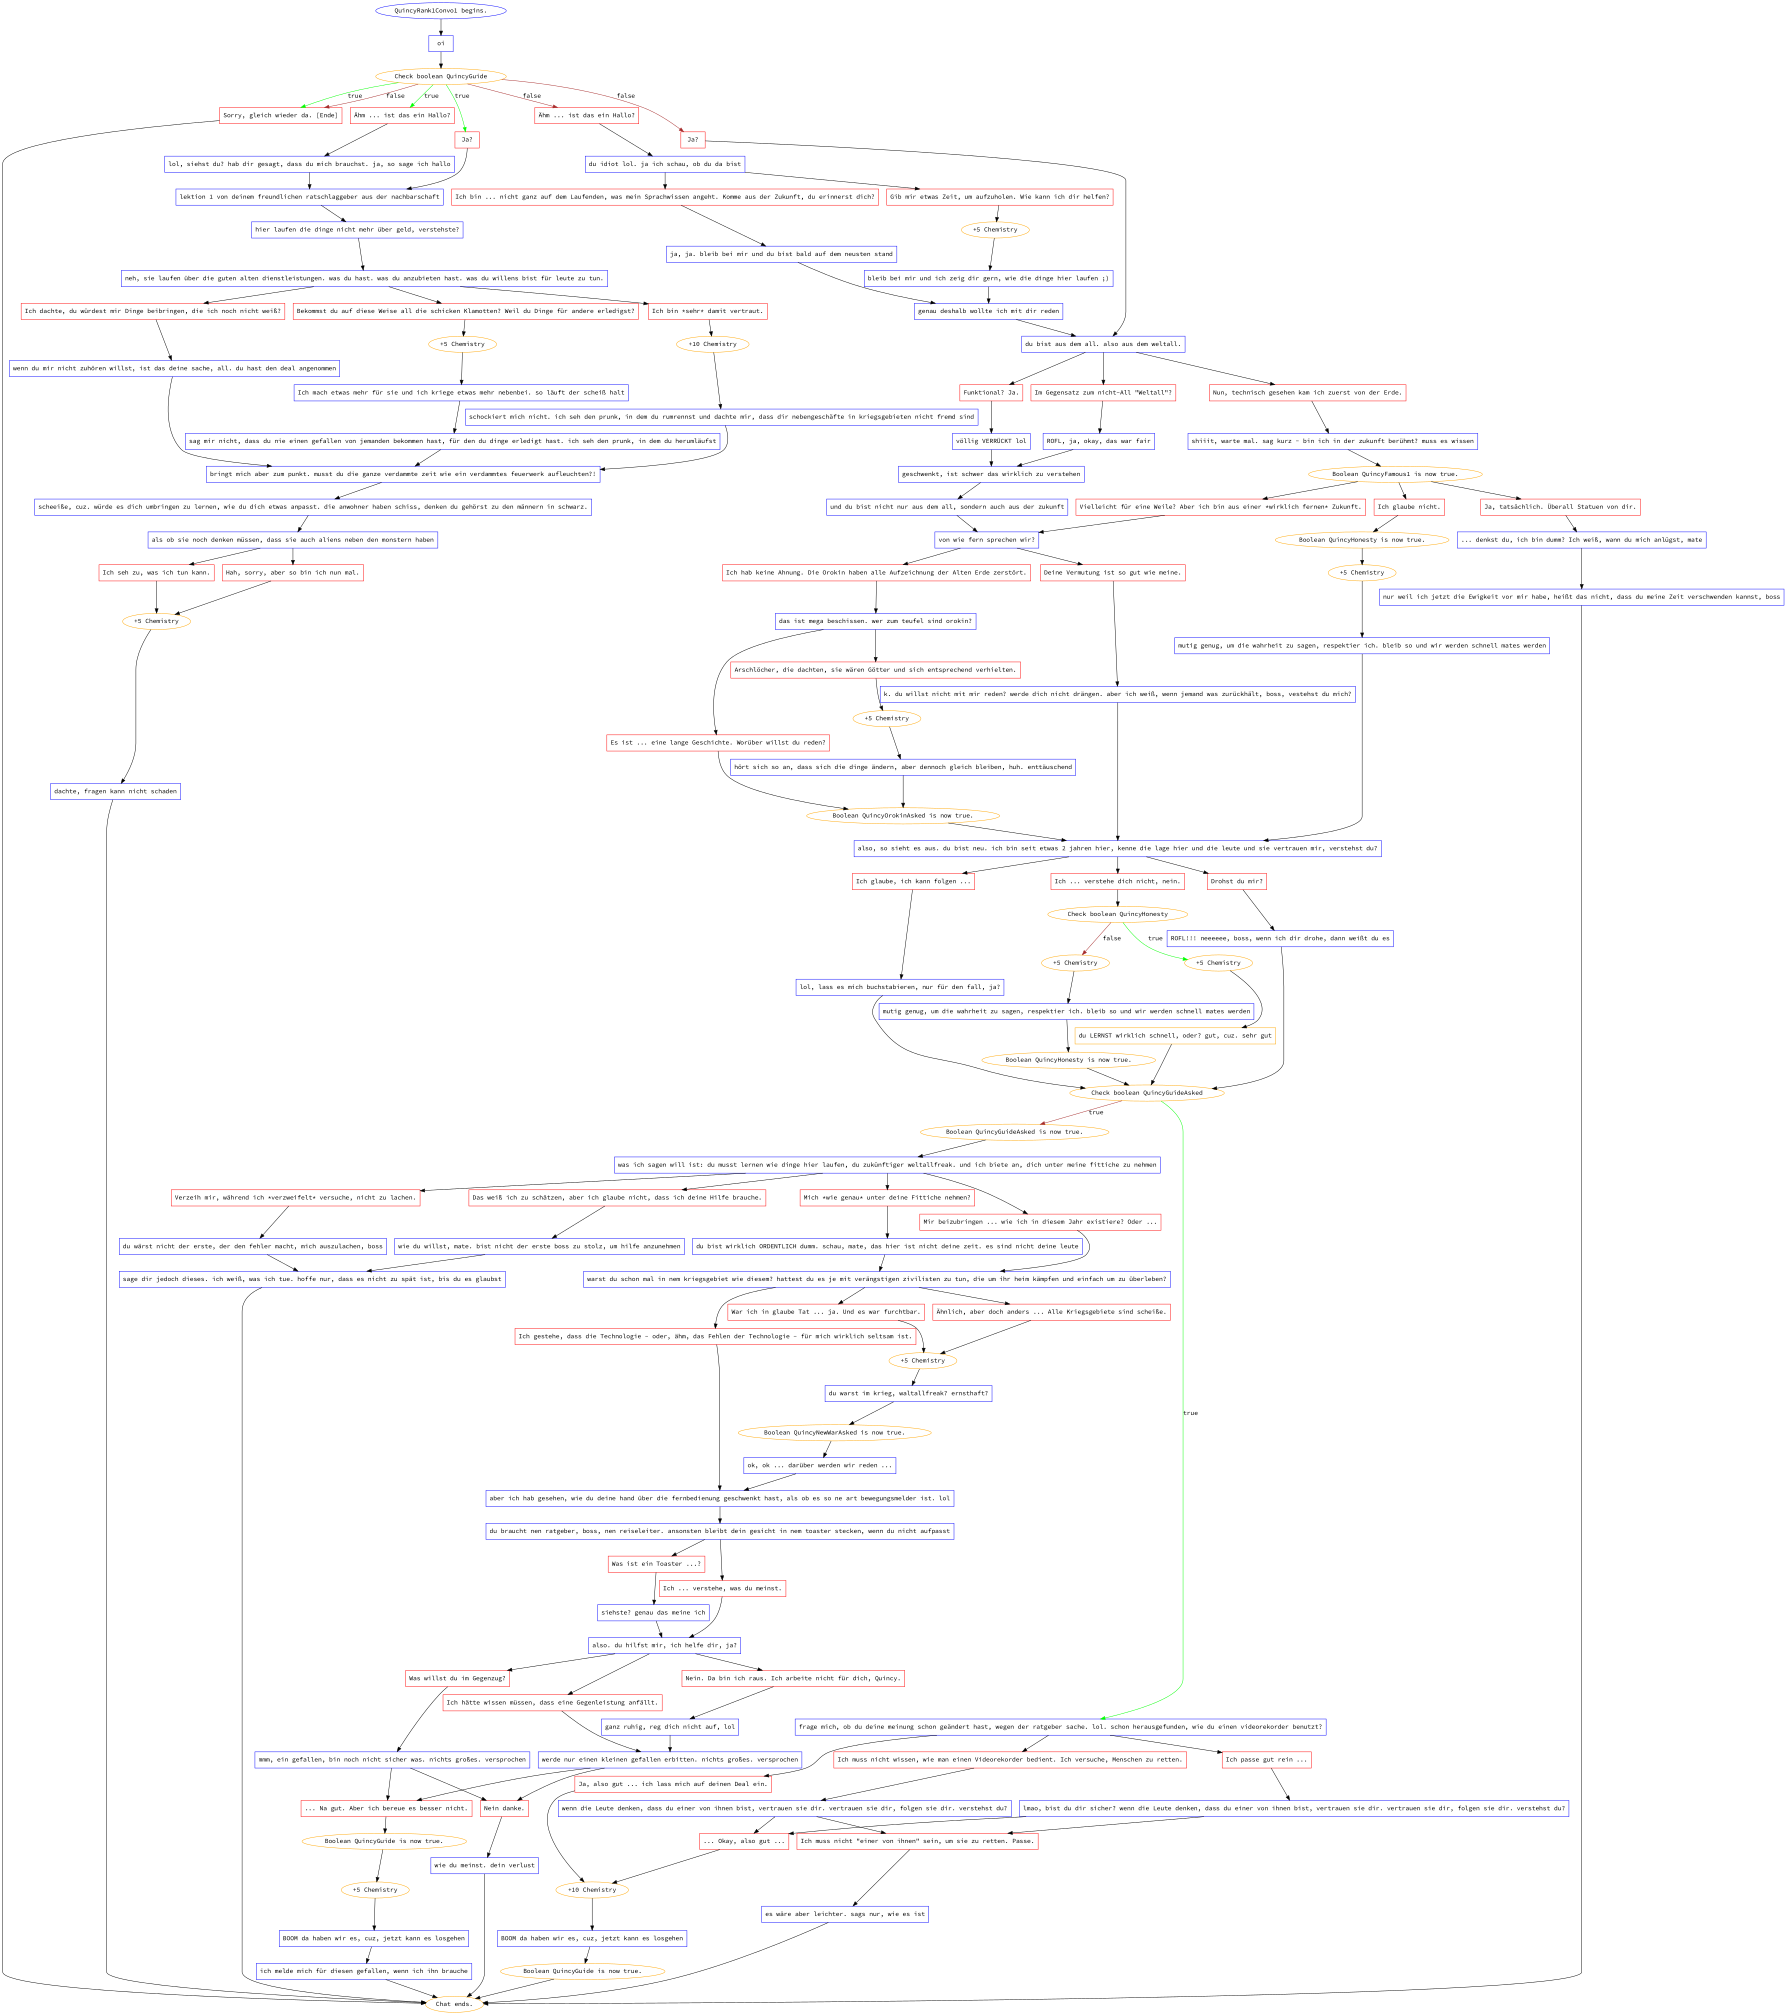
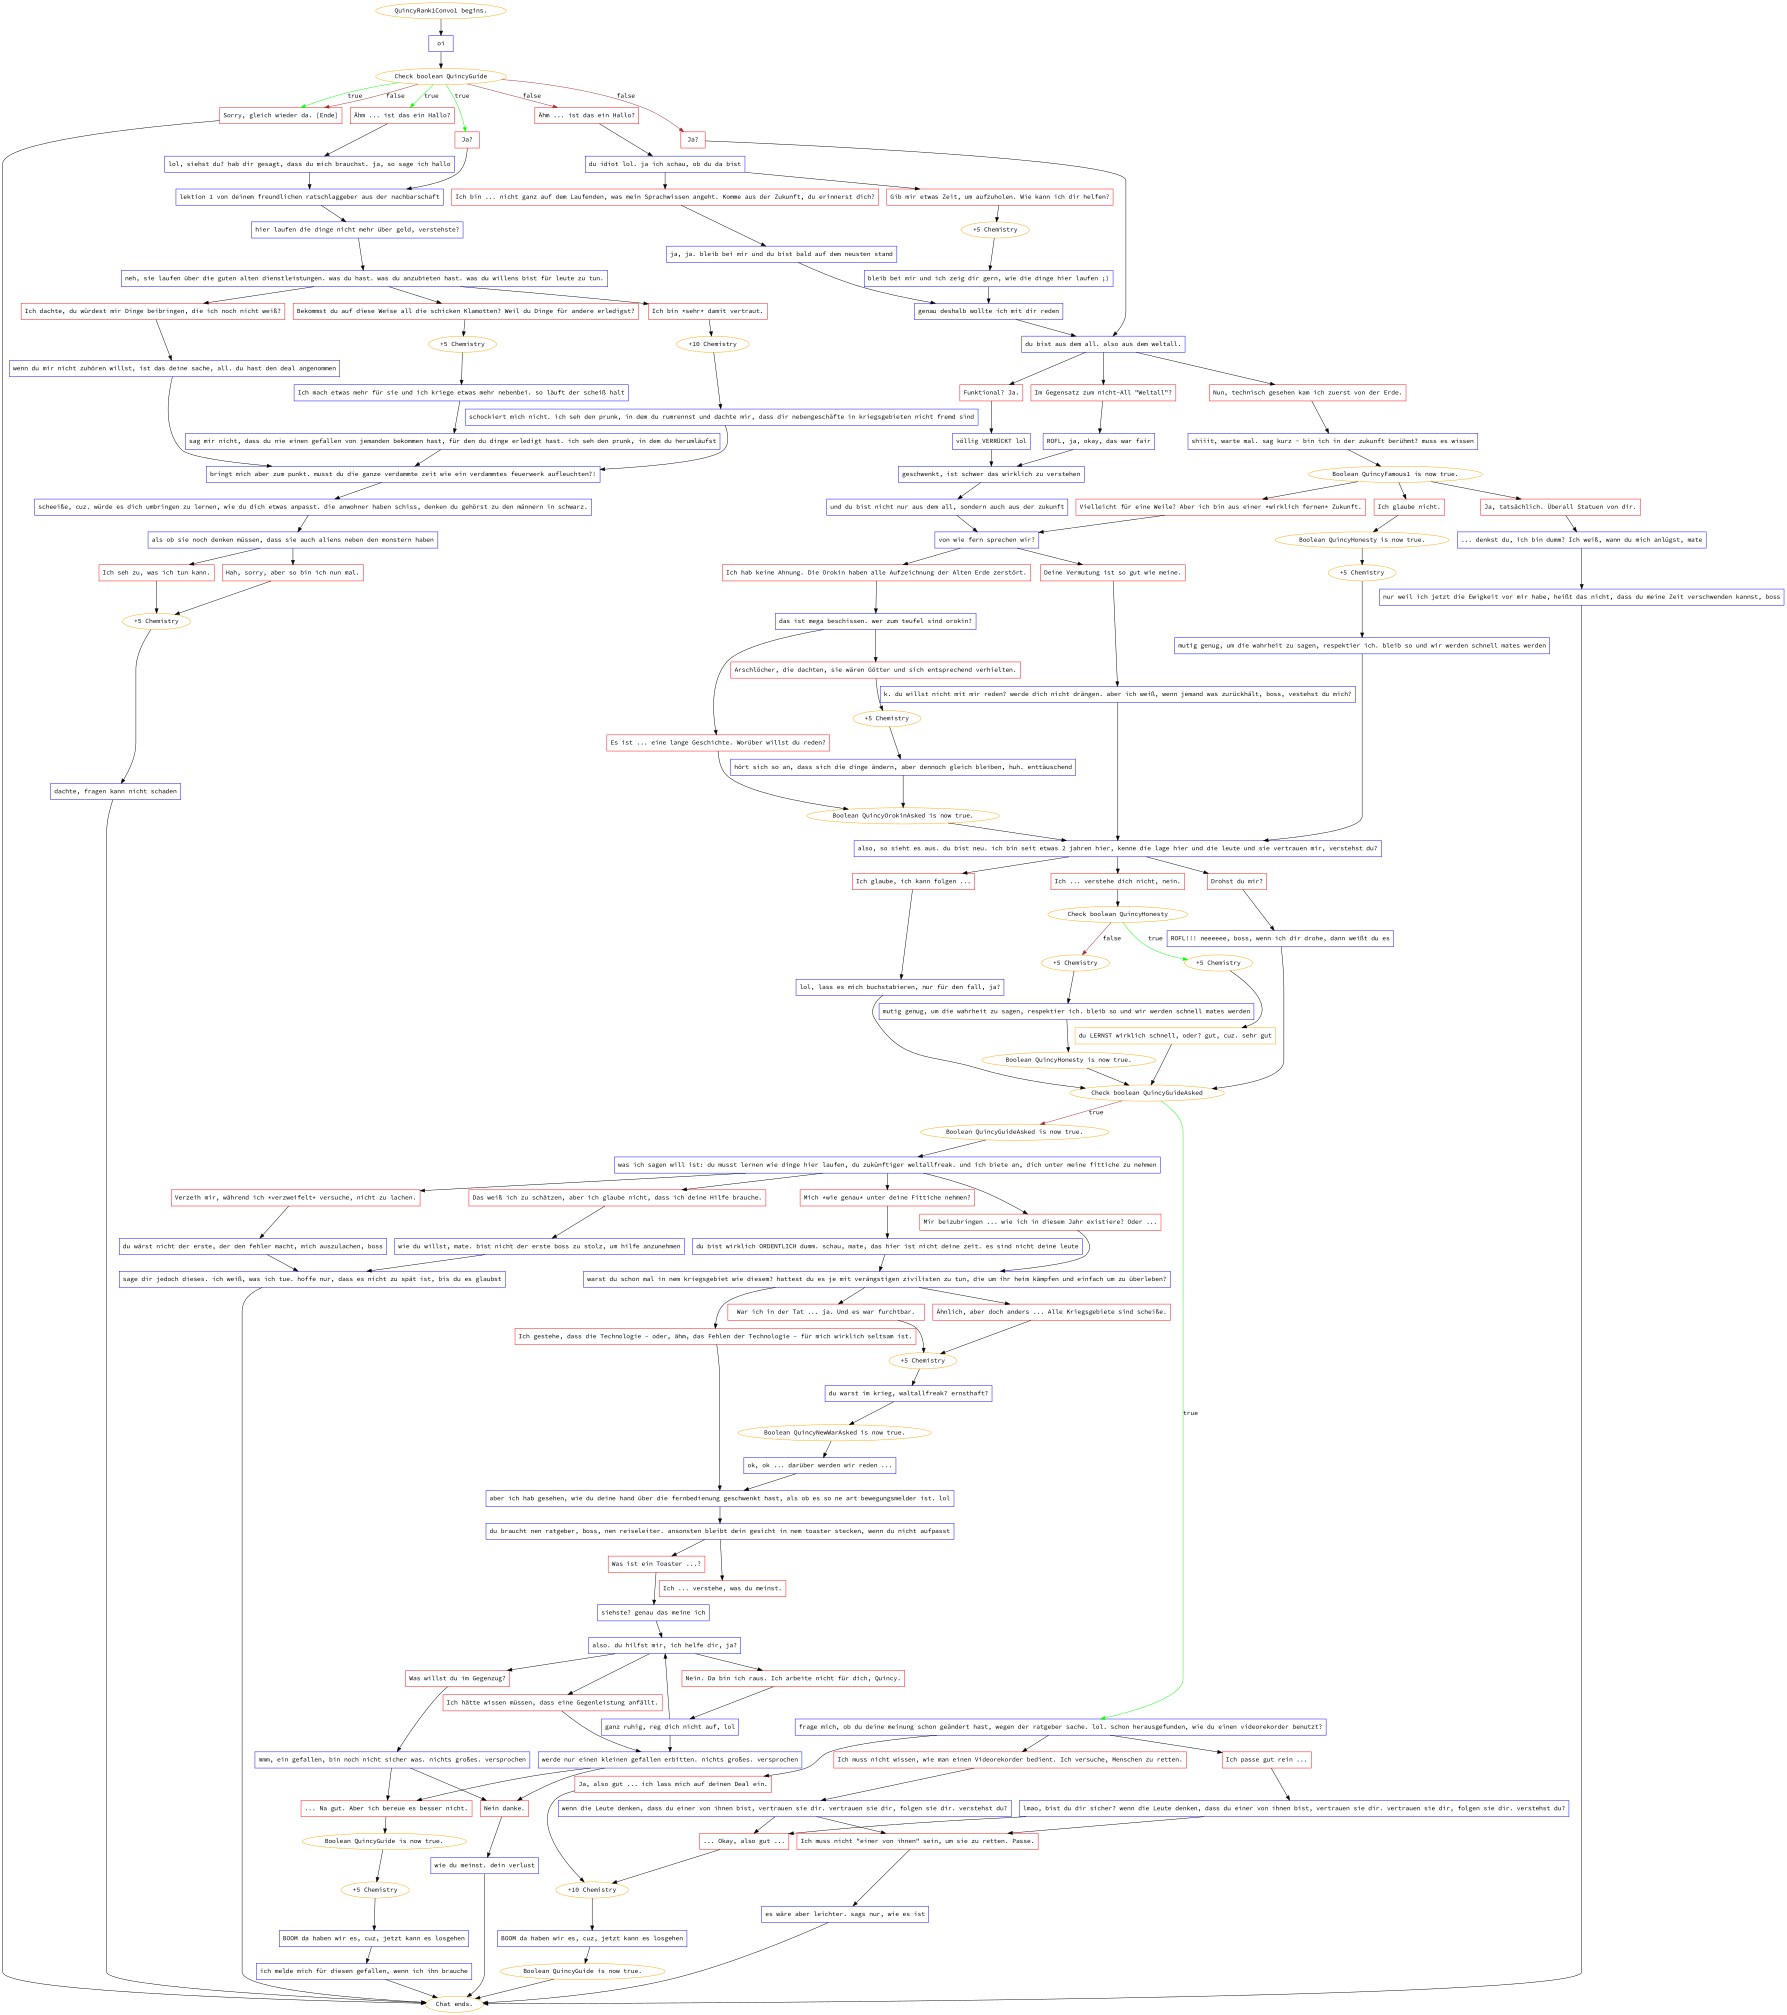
node "QuincyRank1Convo1 begins.": color blue -> orange
node "War ich in glaube Tat ... ja. Und es war furchtbar.": label "War ich in glaube Tat ... ja. Und es war furchtbar." -> "War ich in der Tat ... ja. Und es war furchtbar."
edge "Ich ... verstehe, was du meinst." -> "also. du hilfst mir, ich helfe dir, ja?": now "ganz ruhig, reg dich nicht auf, lol" -> "also. du hilfst mir, ich helfe dir, ja?"
